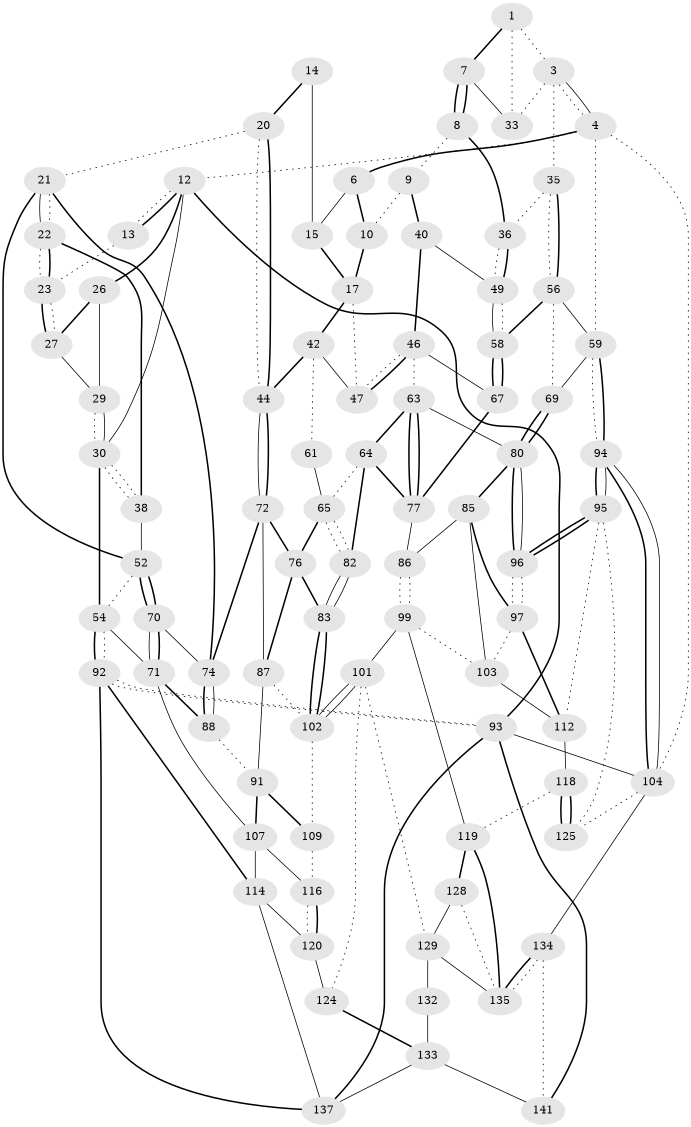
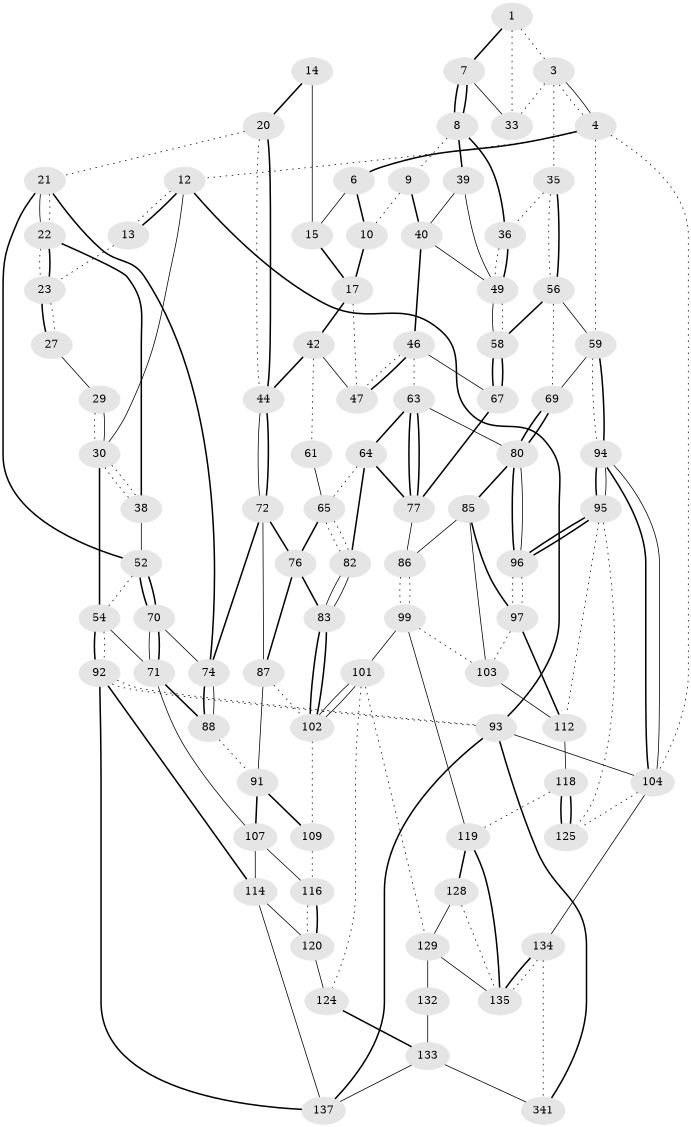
node "39": added
node "26": removed
node "141": label "141" -> "341"
